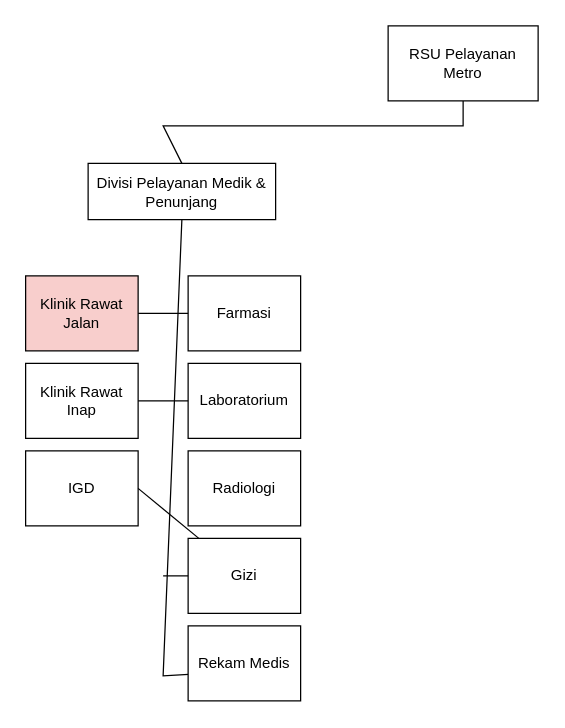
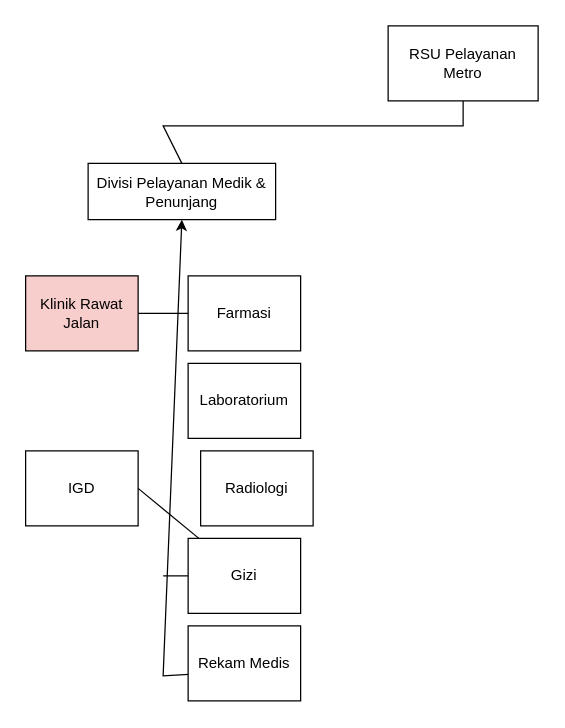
edge "Divisi Pelayanan Medik & Penunjang" -- "Rekam Medis": arrowhead none -> classic
node "Klinik Rawat Inap": removed
edge "Klinik Rawat Inap" -- "Laboratorium": removed
node "Radiologi": moved (244, 488) -> (257, 488)
